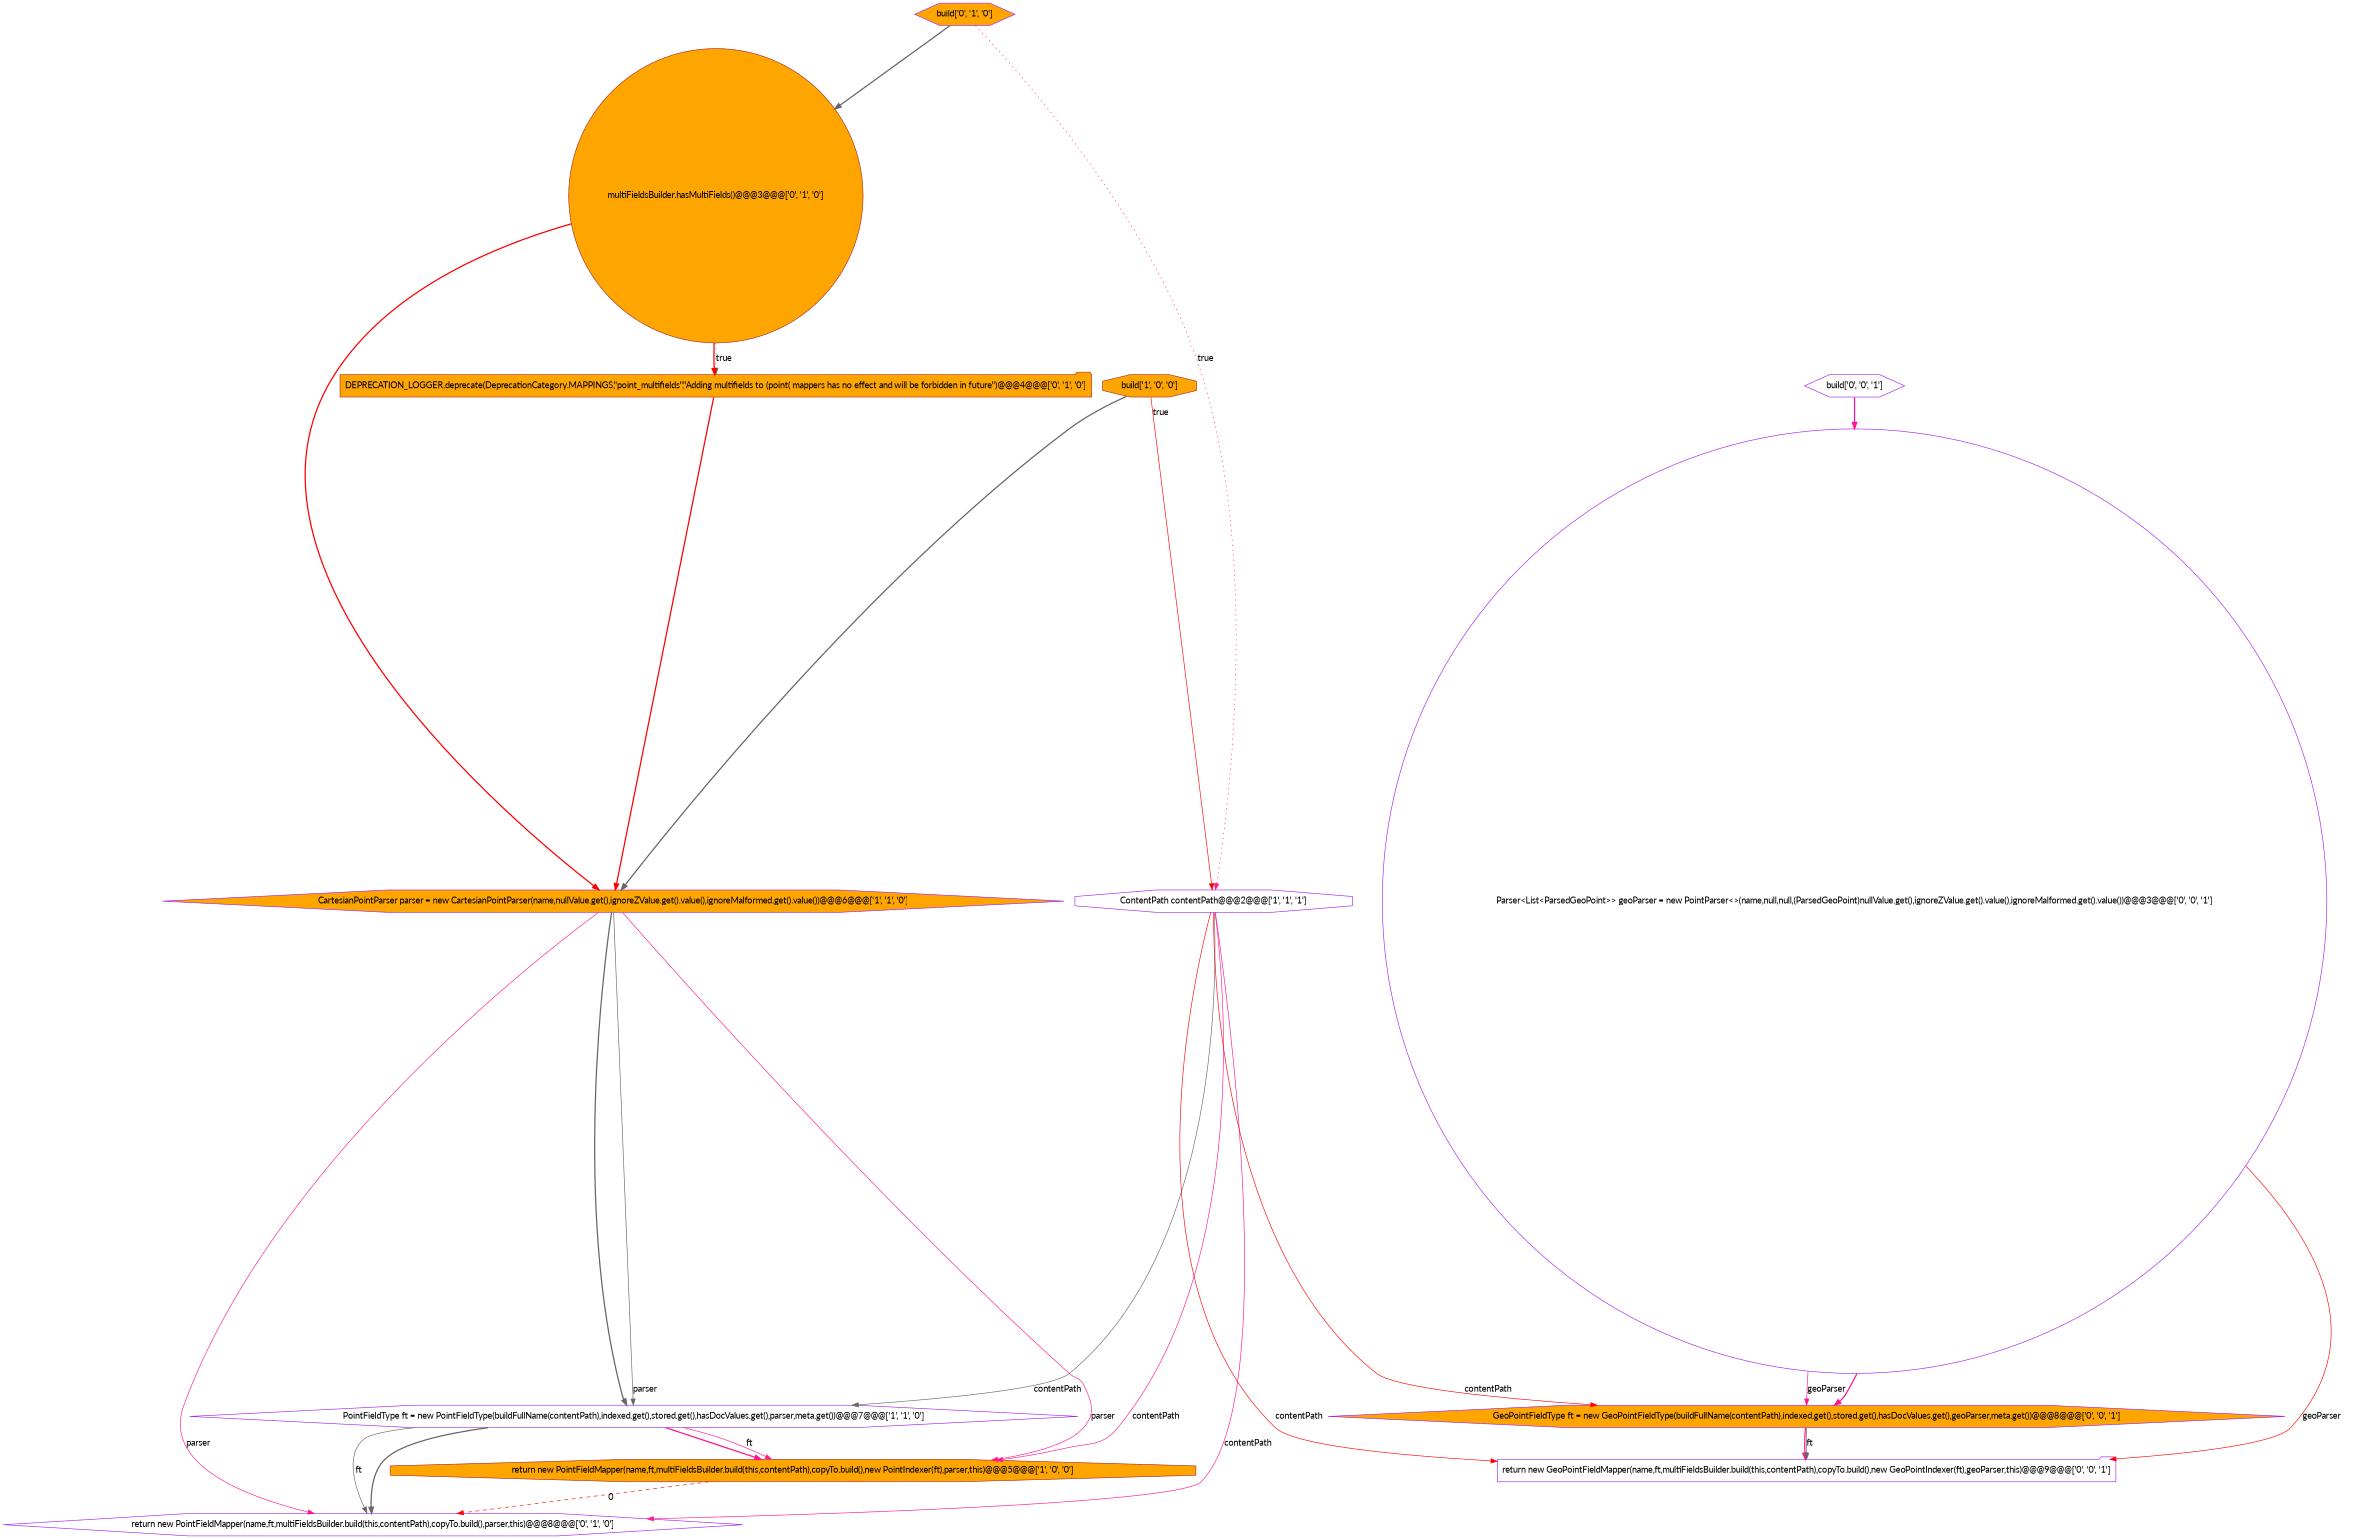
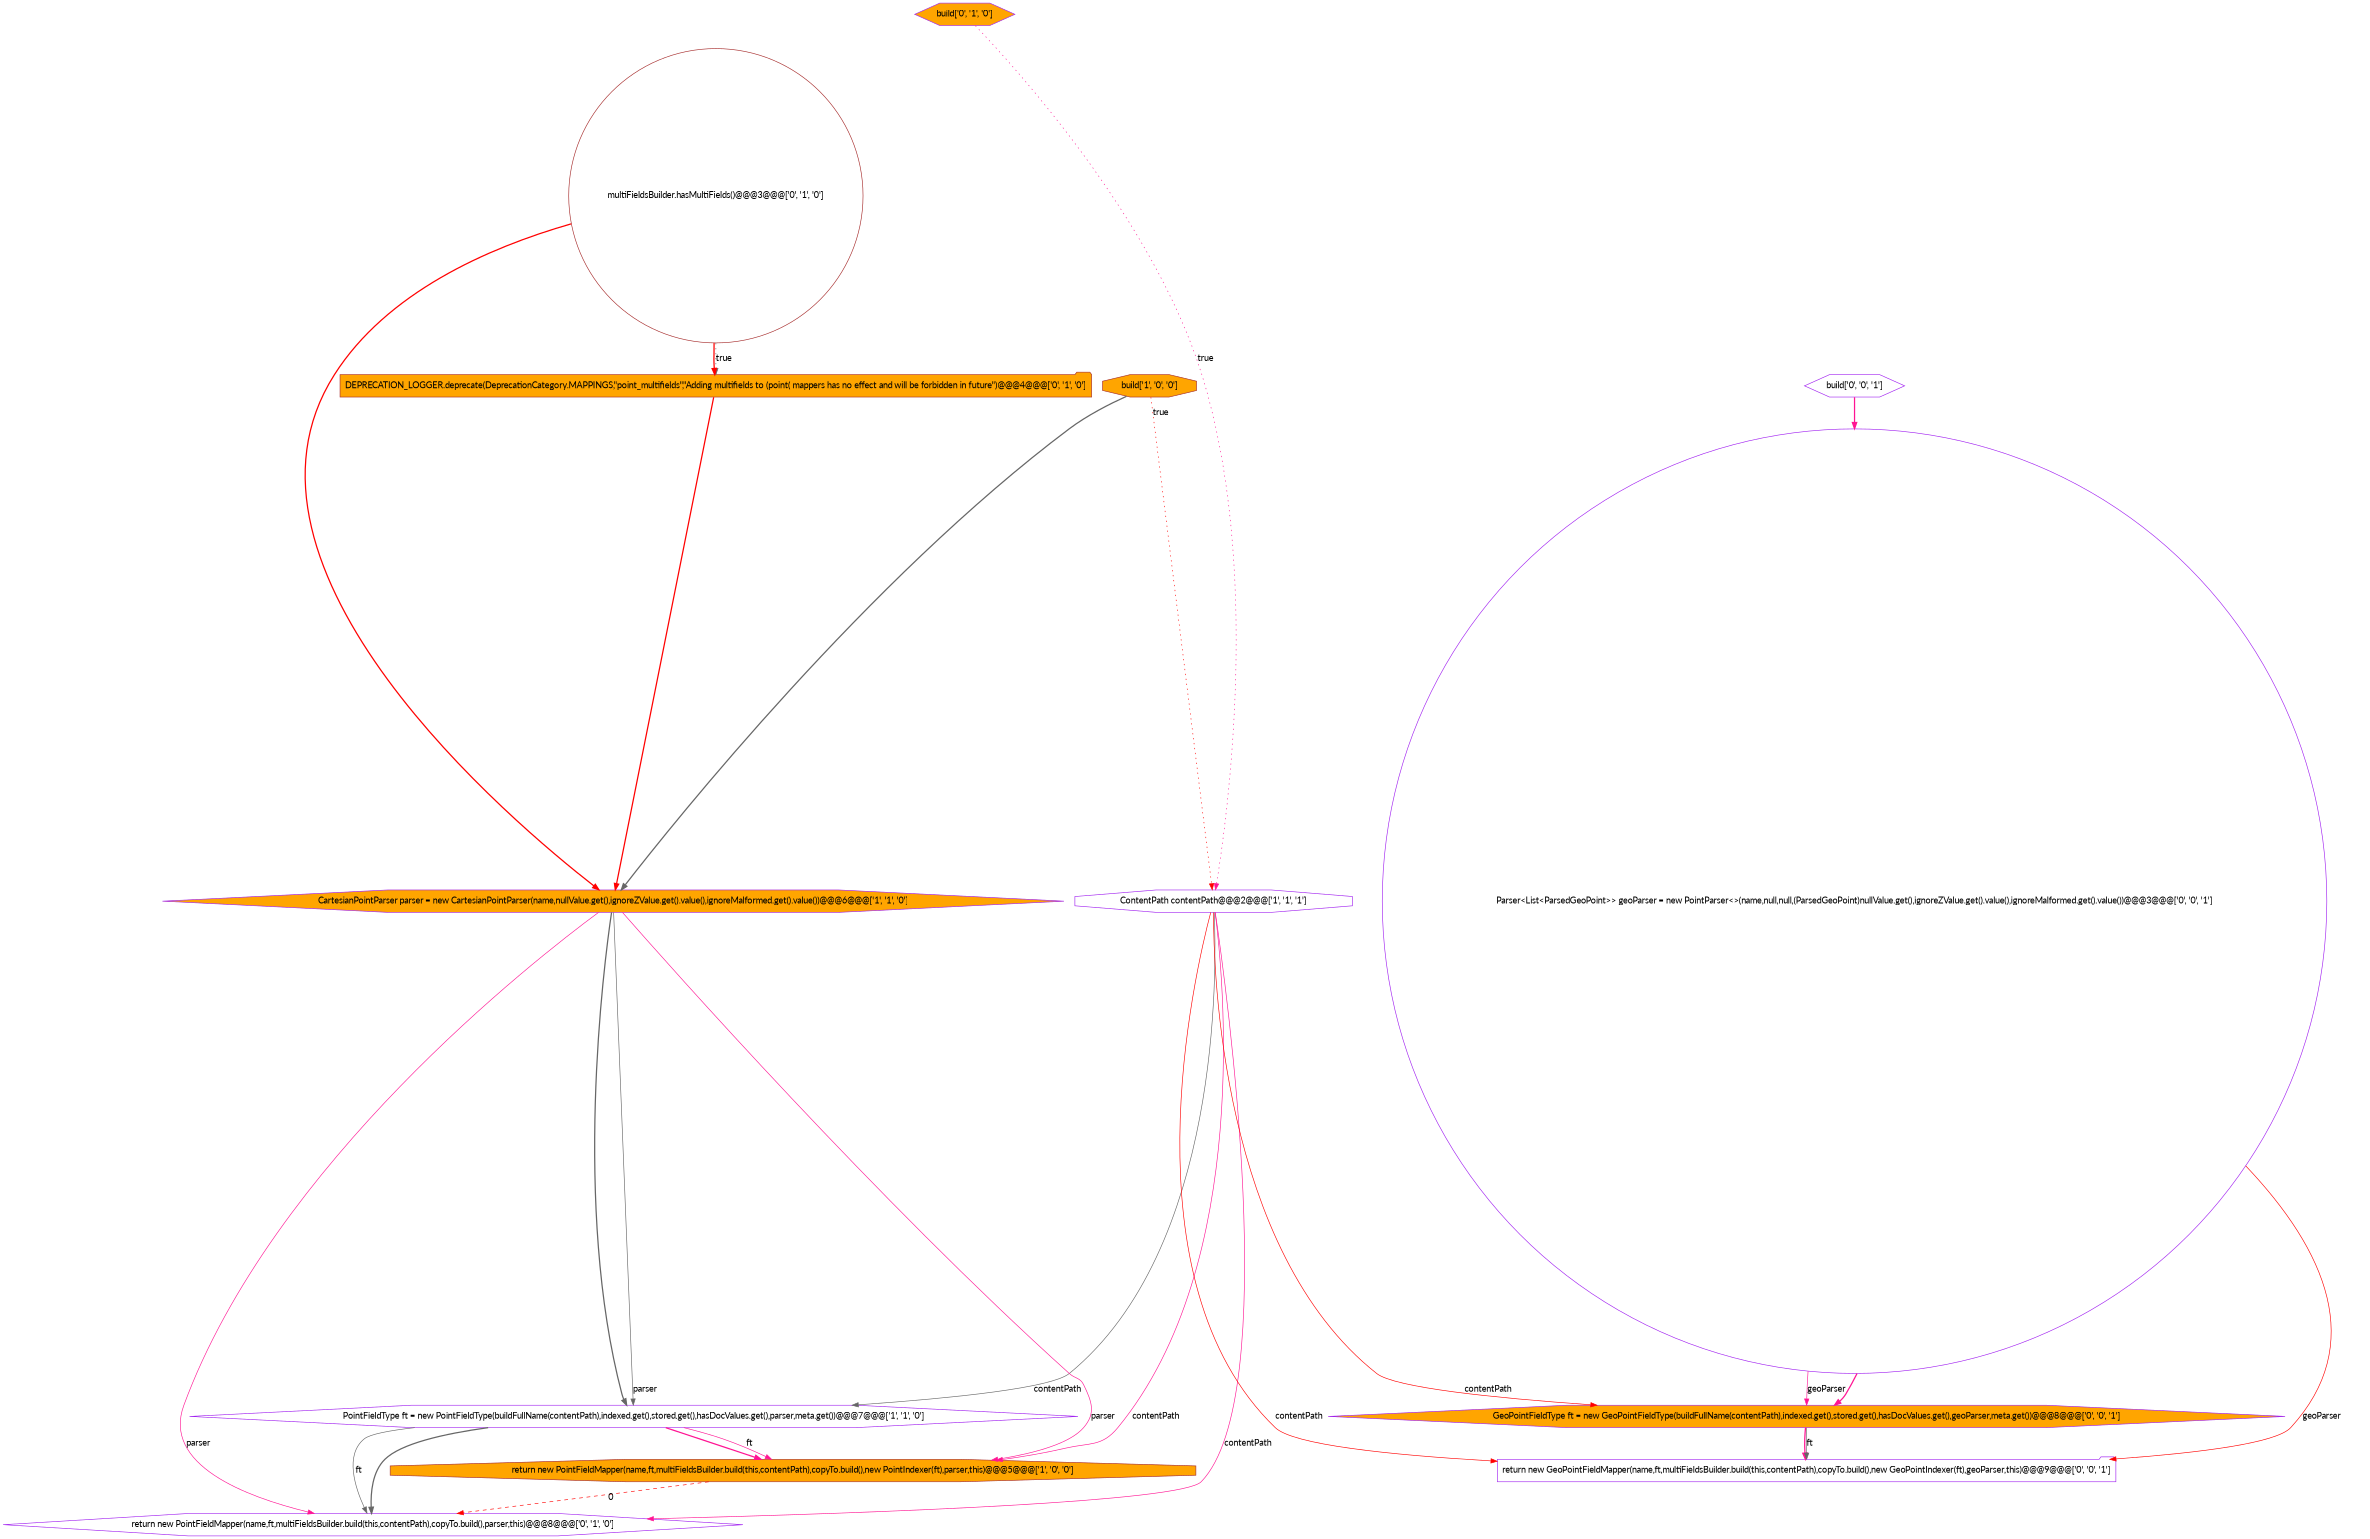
edge "build['0', '1', '0']" -> "multiFieldsBuilder.hasMultiFields()@@@3@@@['0', '1', '0']": removed
node "multiFieldsBuilder.hasMultiFields()@@@3@@@['0', '1', '0']": fillcolor orange -> white
edge "build['1', '0', '0']" -> "ContentPath contentPath@@@2@@@['1', '1', '1']": style solid -> dotted
